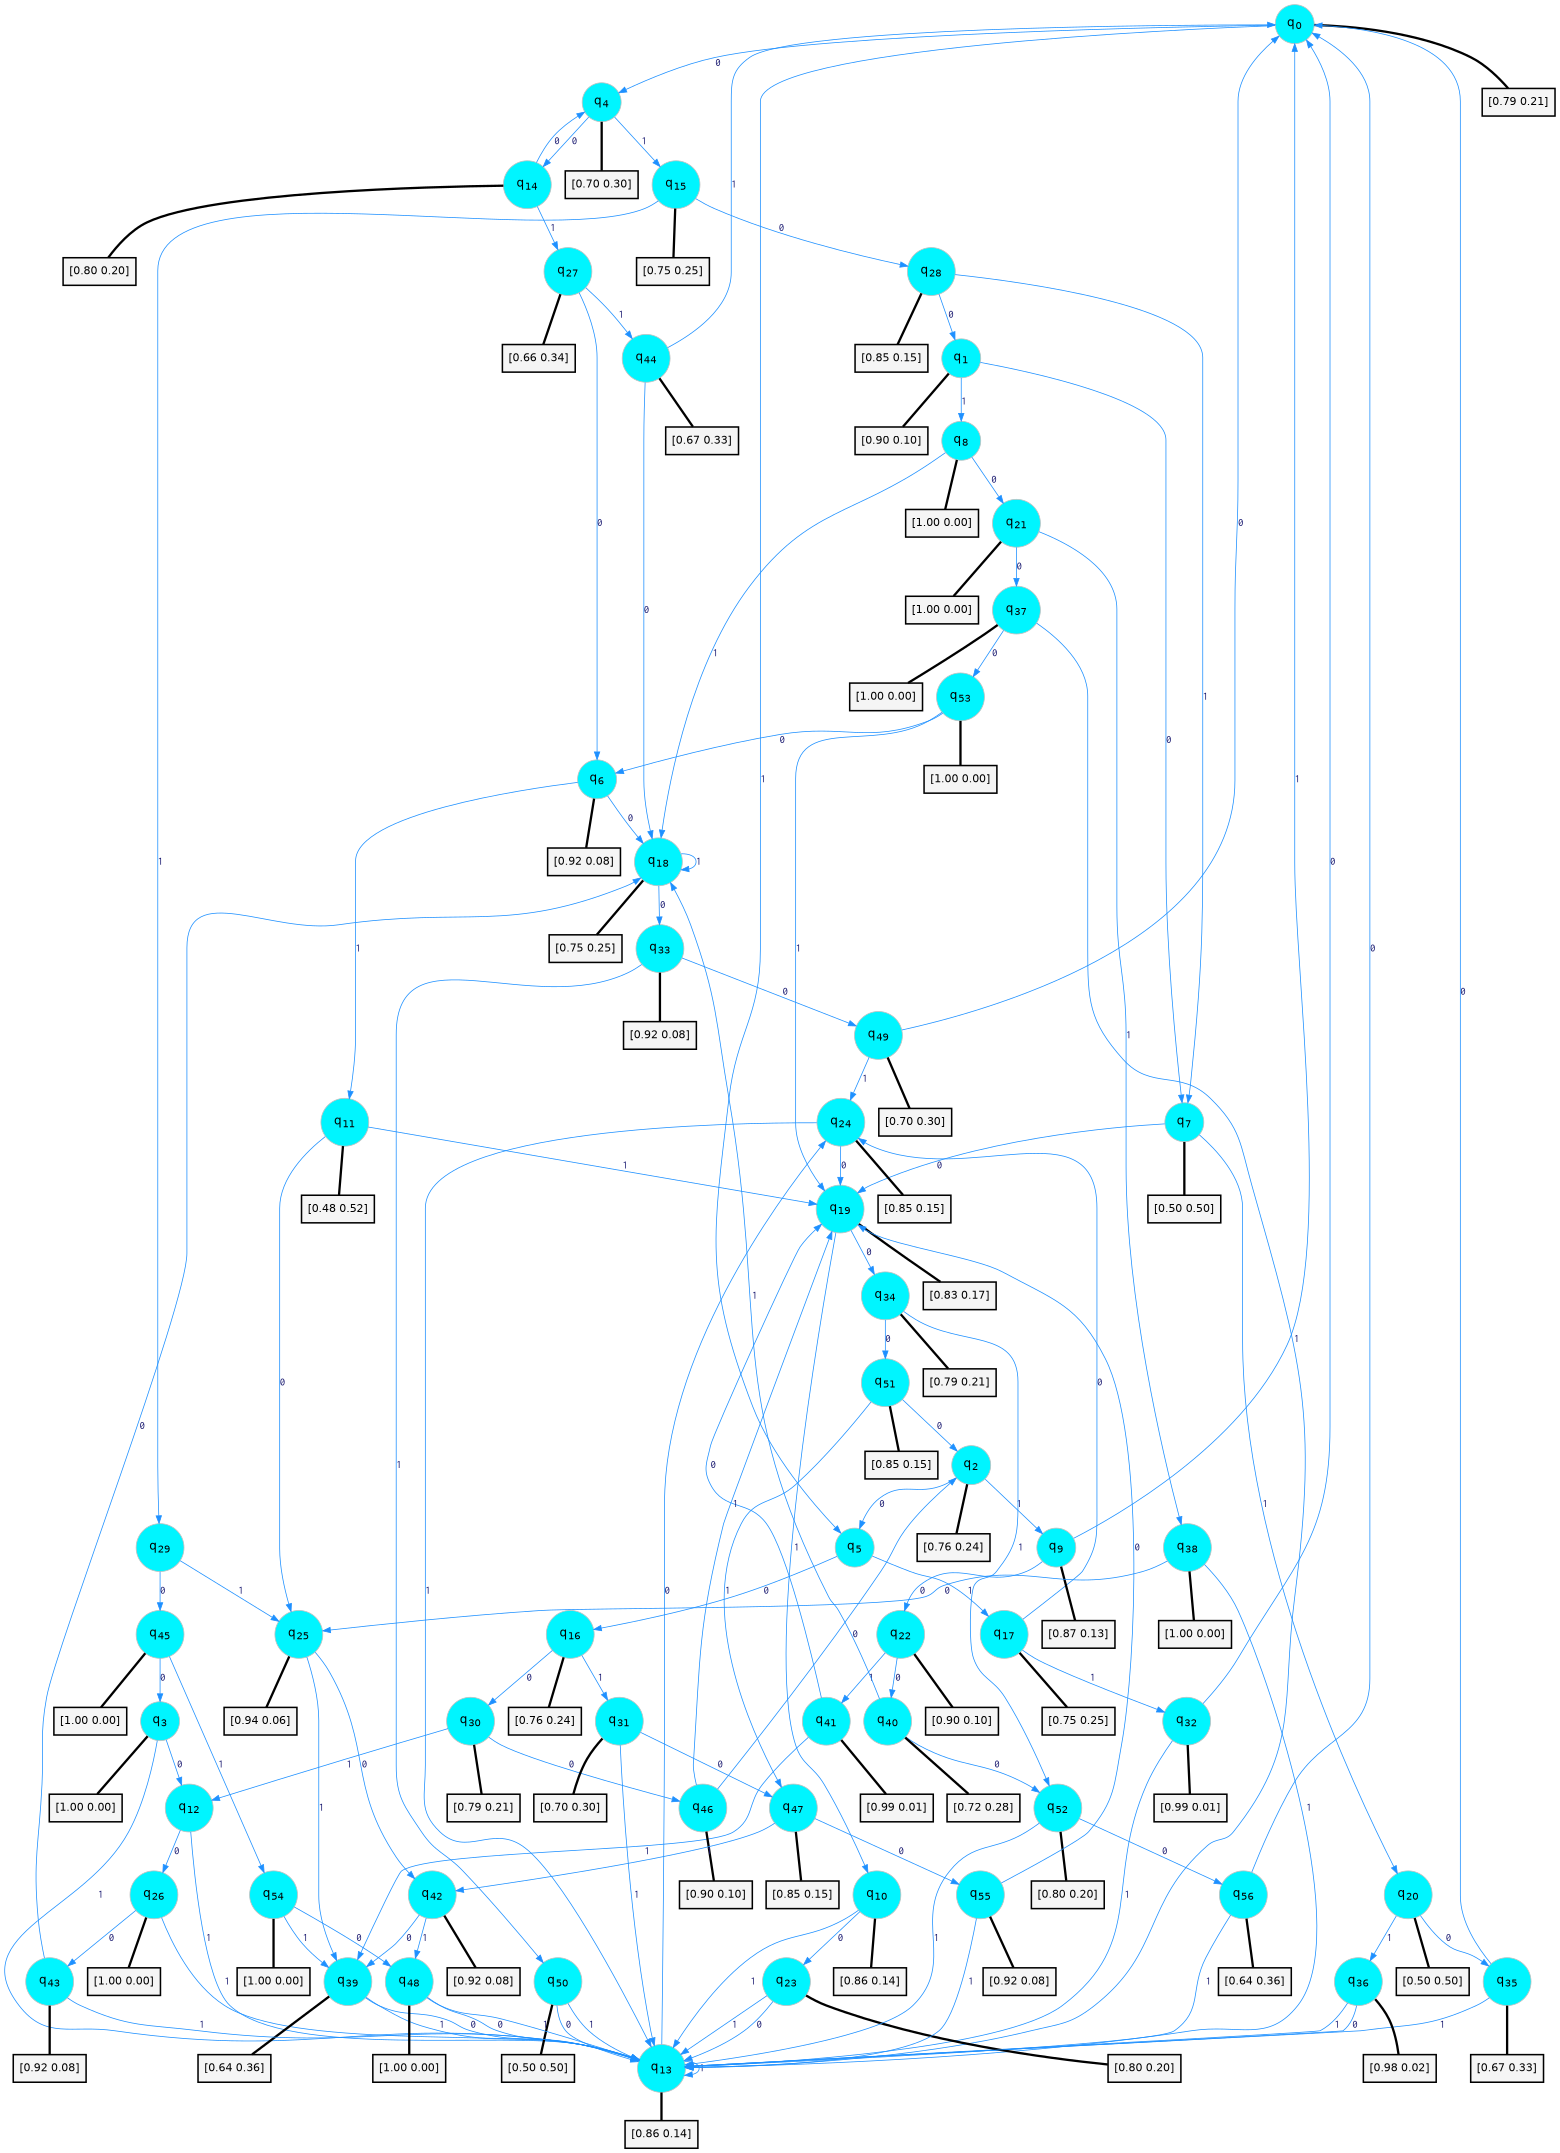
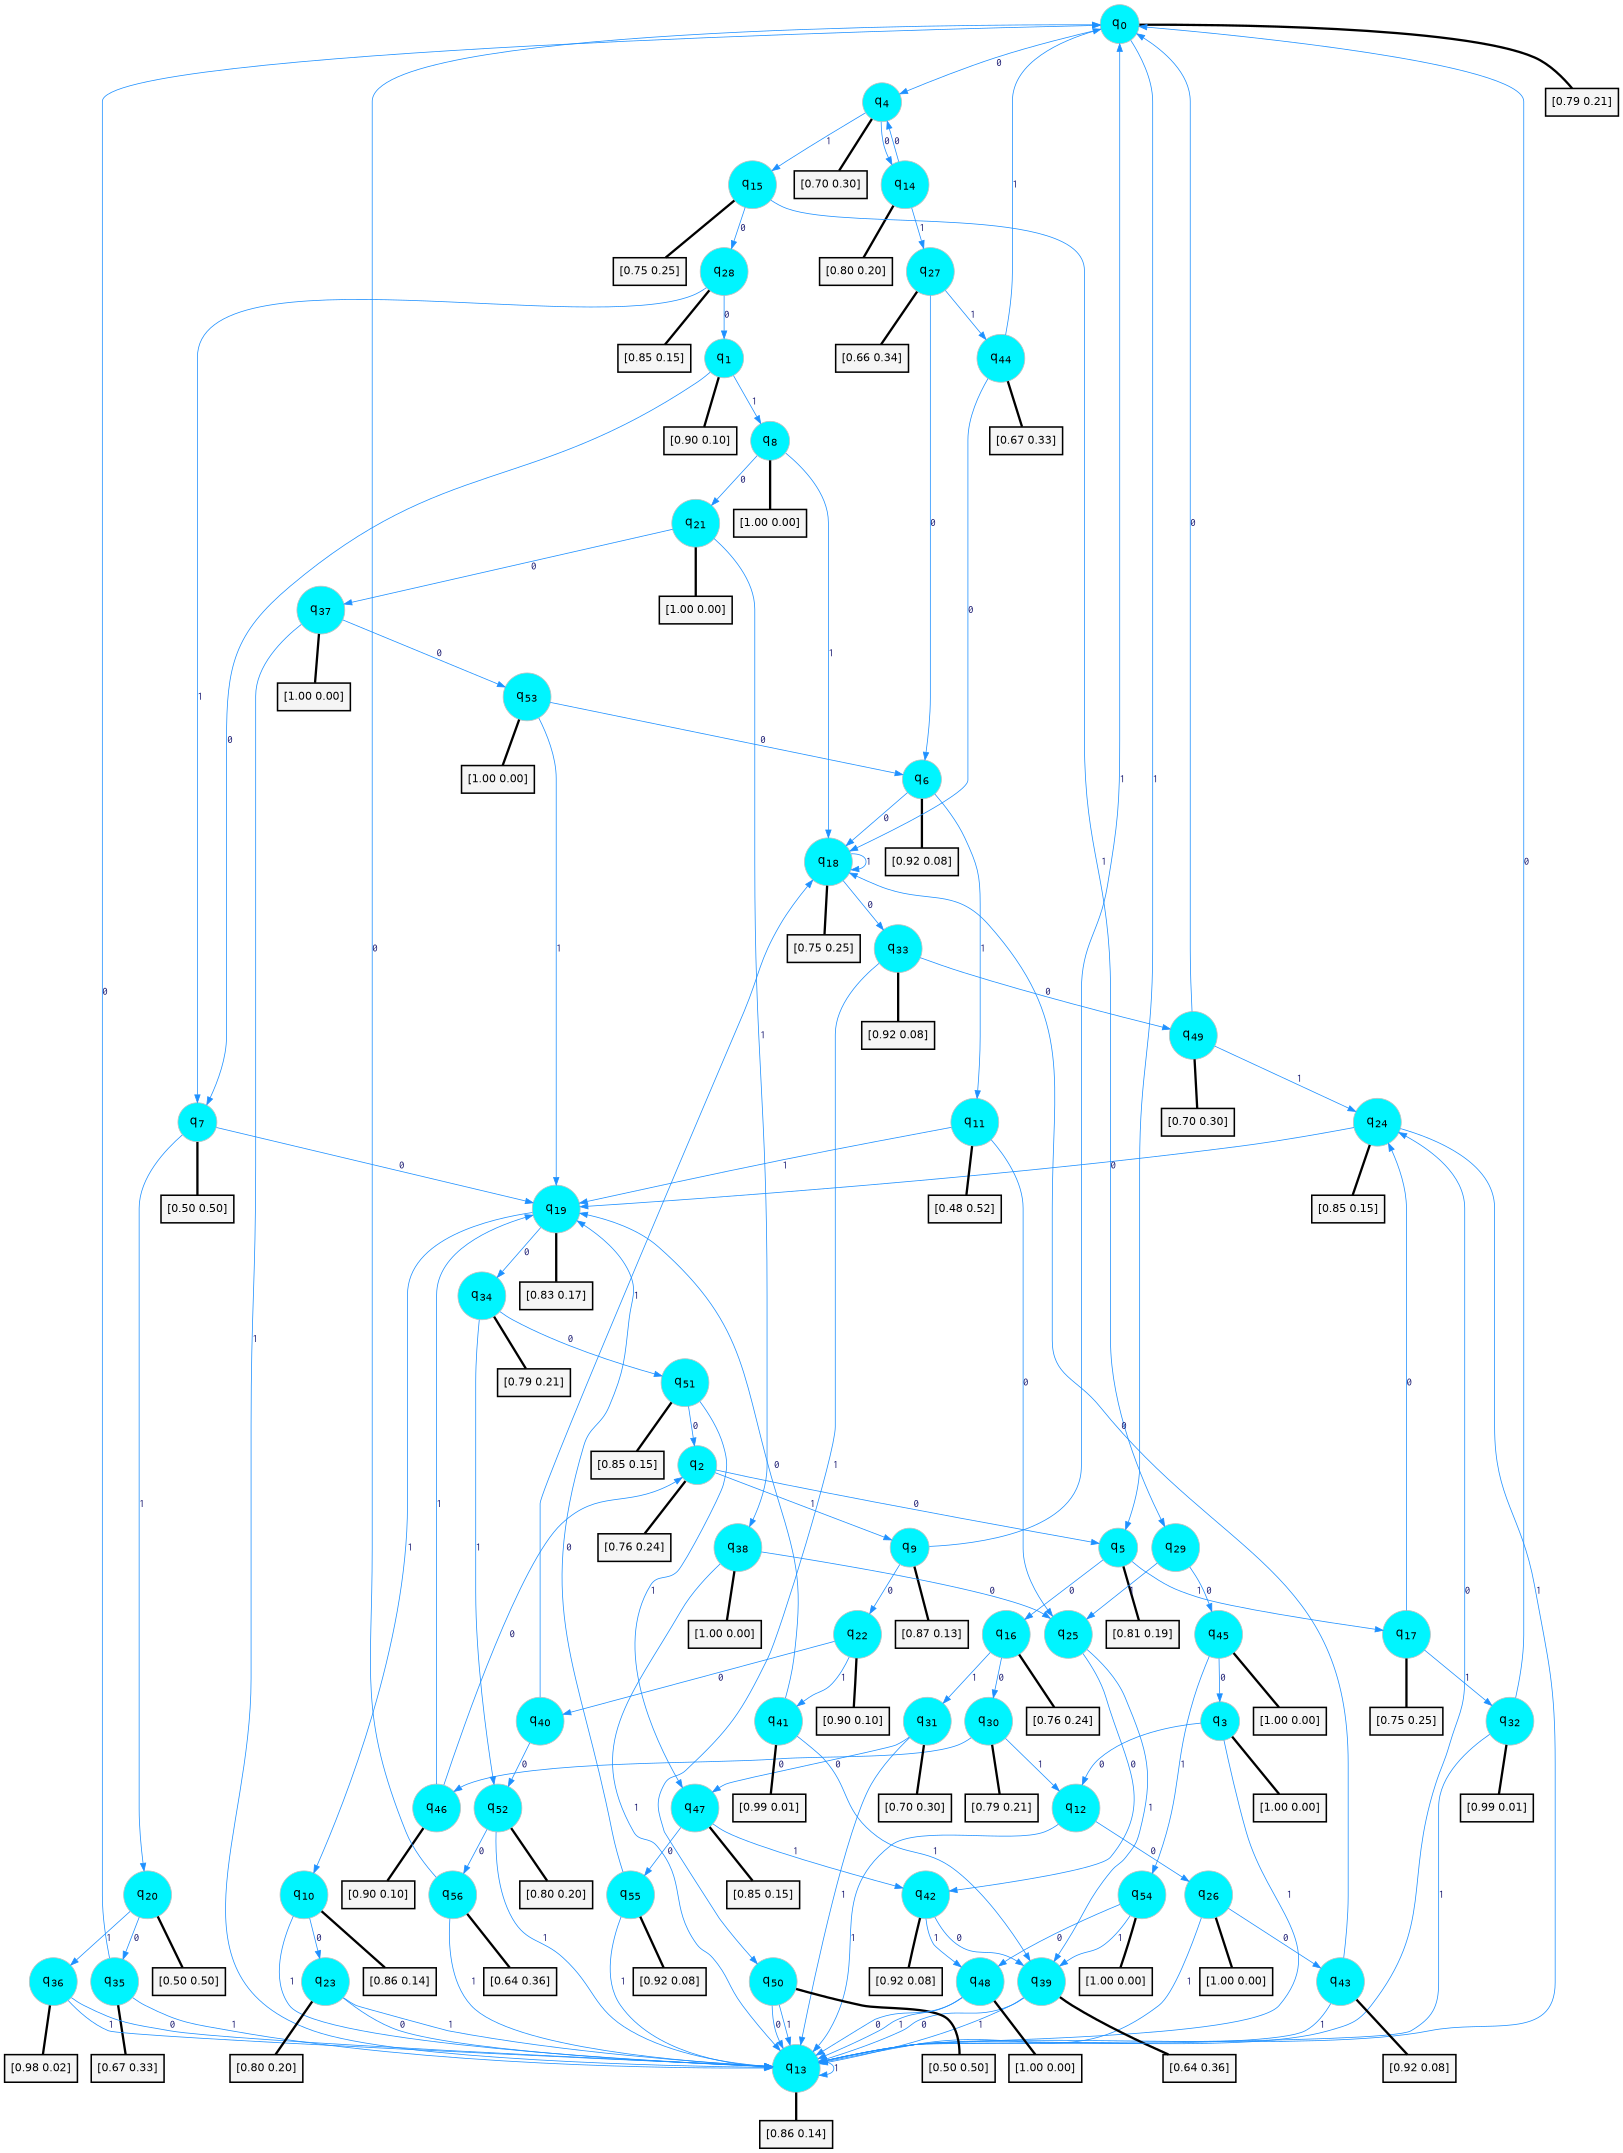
node "[0.81 0.19]": added
node "[0.94 0.06]": removed
node "[0.72 0.28]": removed
